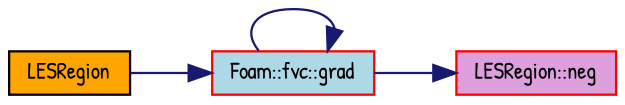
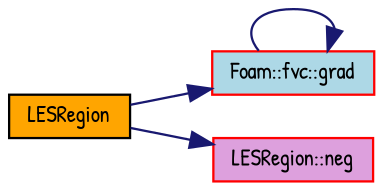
edge "Foam::fvc::grad" -> "LESRegion::neg": now "LESRegion" -> "LESRegion::neg"
